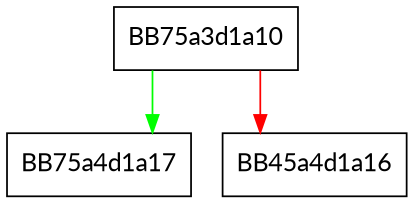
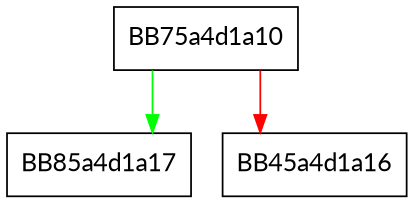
node "BB75a3d1a10": label "BB75a3d1a10" -> "BB75a4d1a10"
node "BB75a4d1a17": label "BB75a4d1a17" -> "BB85a4d1a17"
